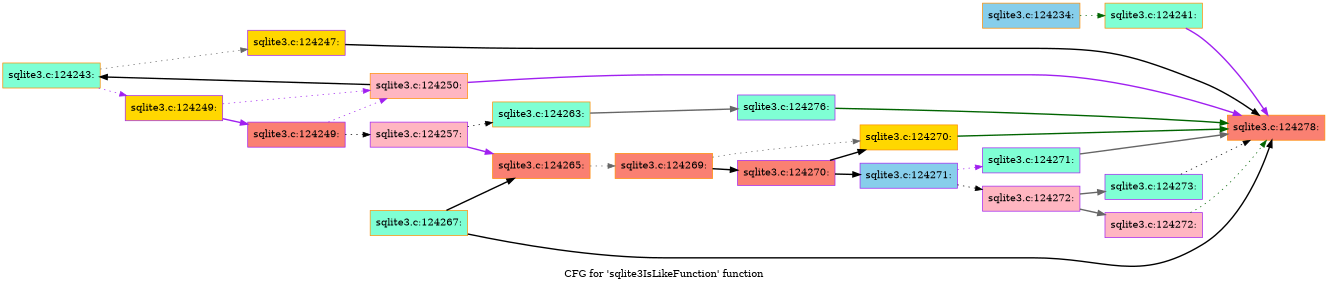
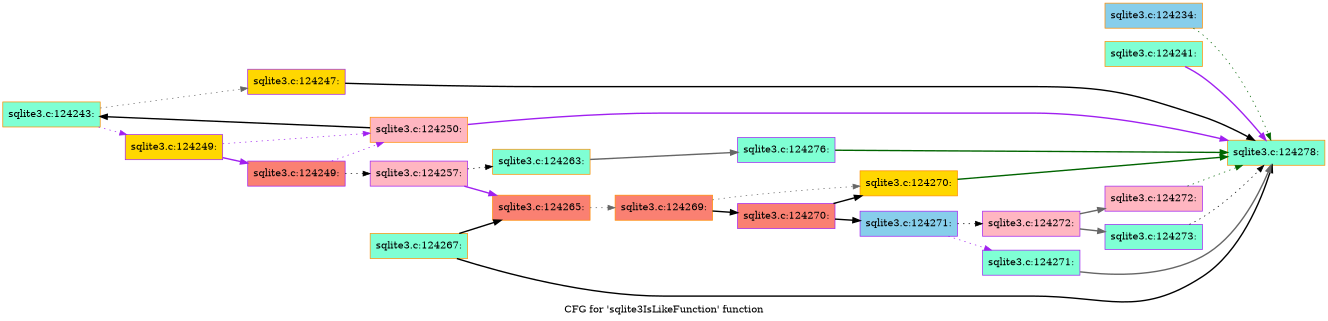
edge "sqlite3.c:124234:" -> "sqlite3.c:124241:": now "sqlite3.c:124234:" -> "sqlite3.c:124278:"
node "sqlite3.c:124278:": fillcolor salmon -> aquamarine
